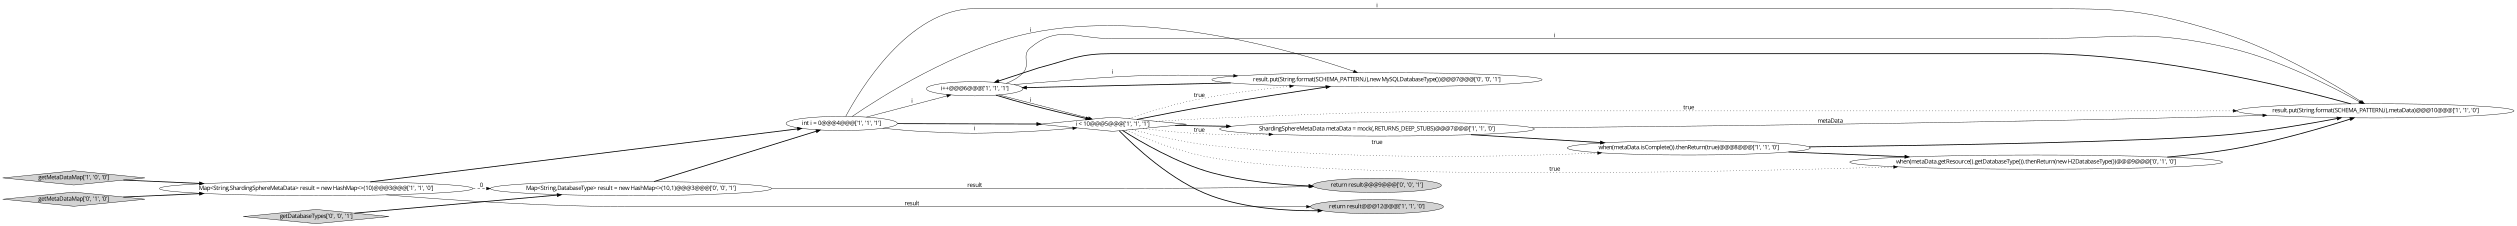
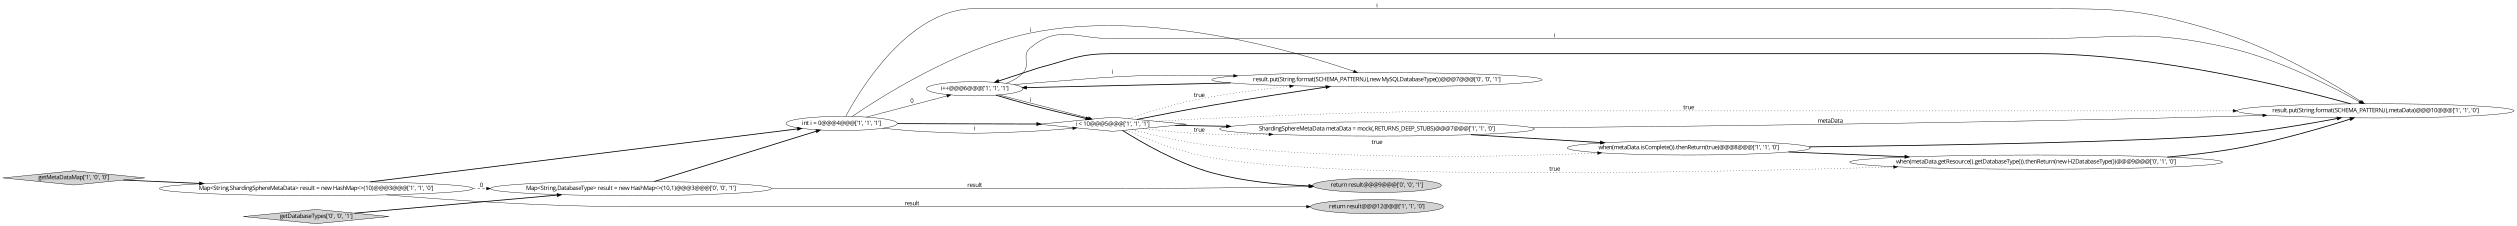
edge "int i = 0@@@4@@@['1', '1', '1']" -> "i++@@@6@@@['1', '1', '1']": label "i" -> "0"
edge "i < 10@@@5@@@['1', '1', '1']" -> "return result@@@12@@@['1', '1', '0']": removed
node "getMetaDataMap['0', '1', '0']": removed
